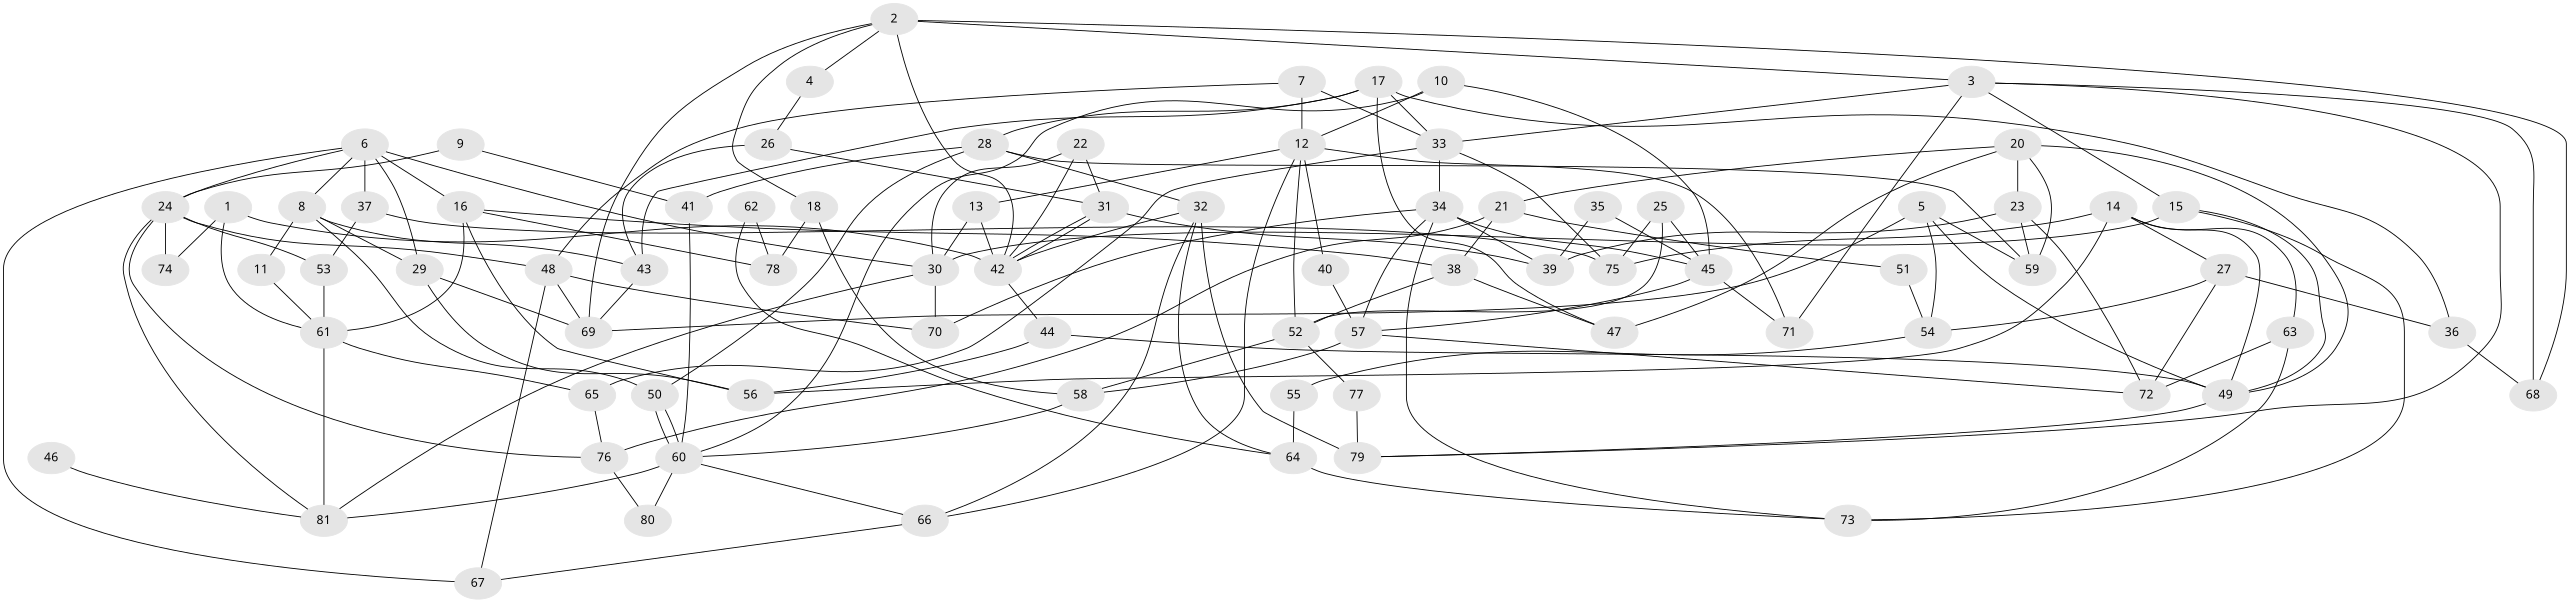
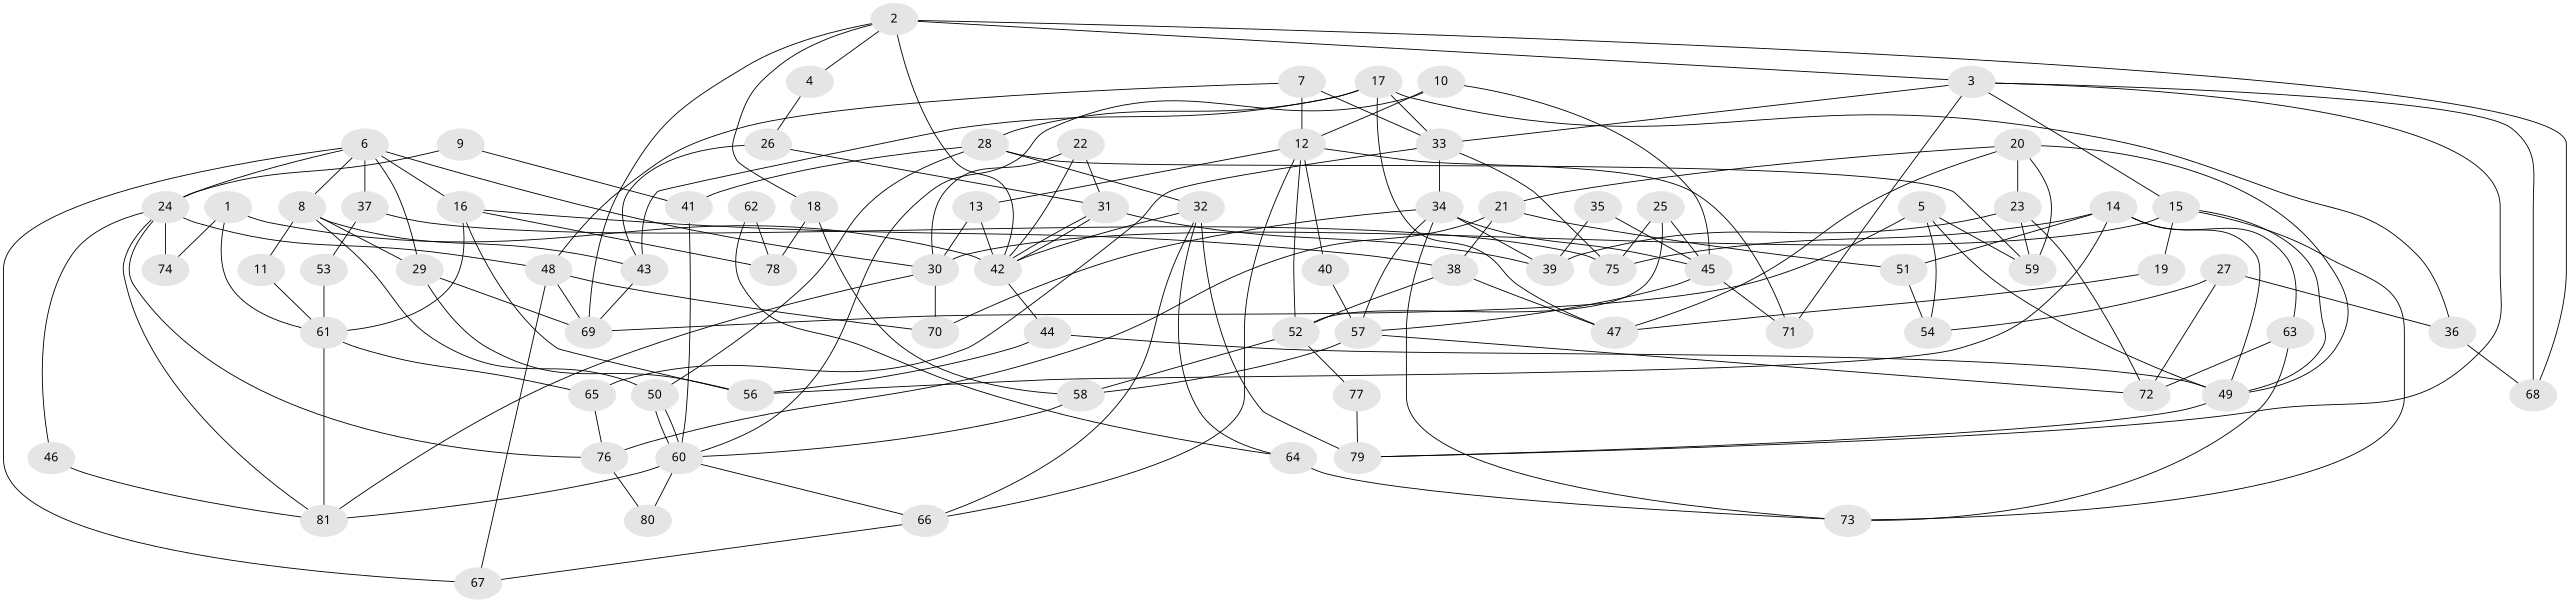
edge "14" -- "27": now "14" -- "51"
edge "24" -- "53": now "24" -- "46"
node "19": added
node "55": removed
